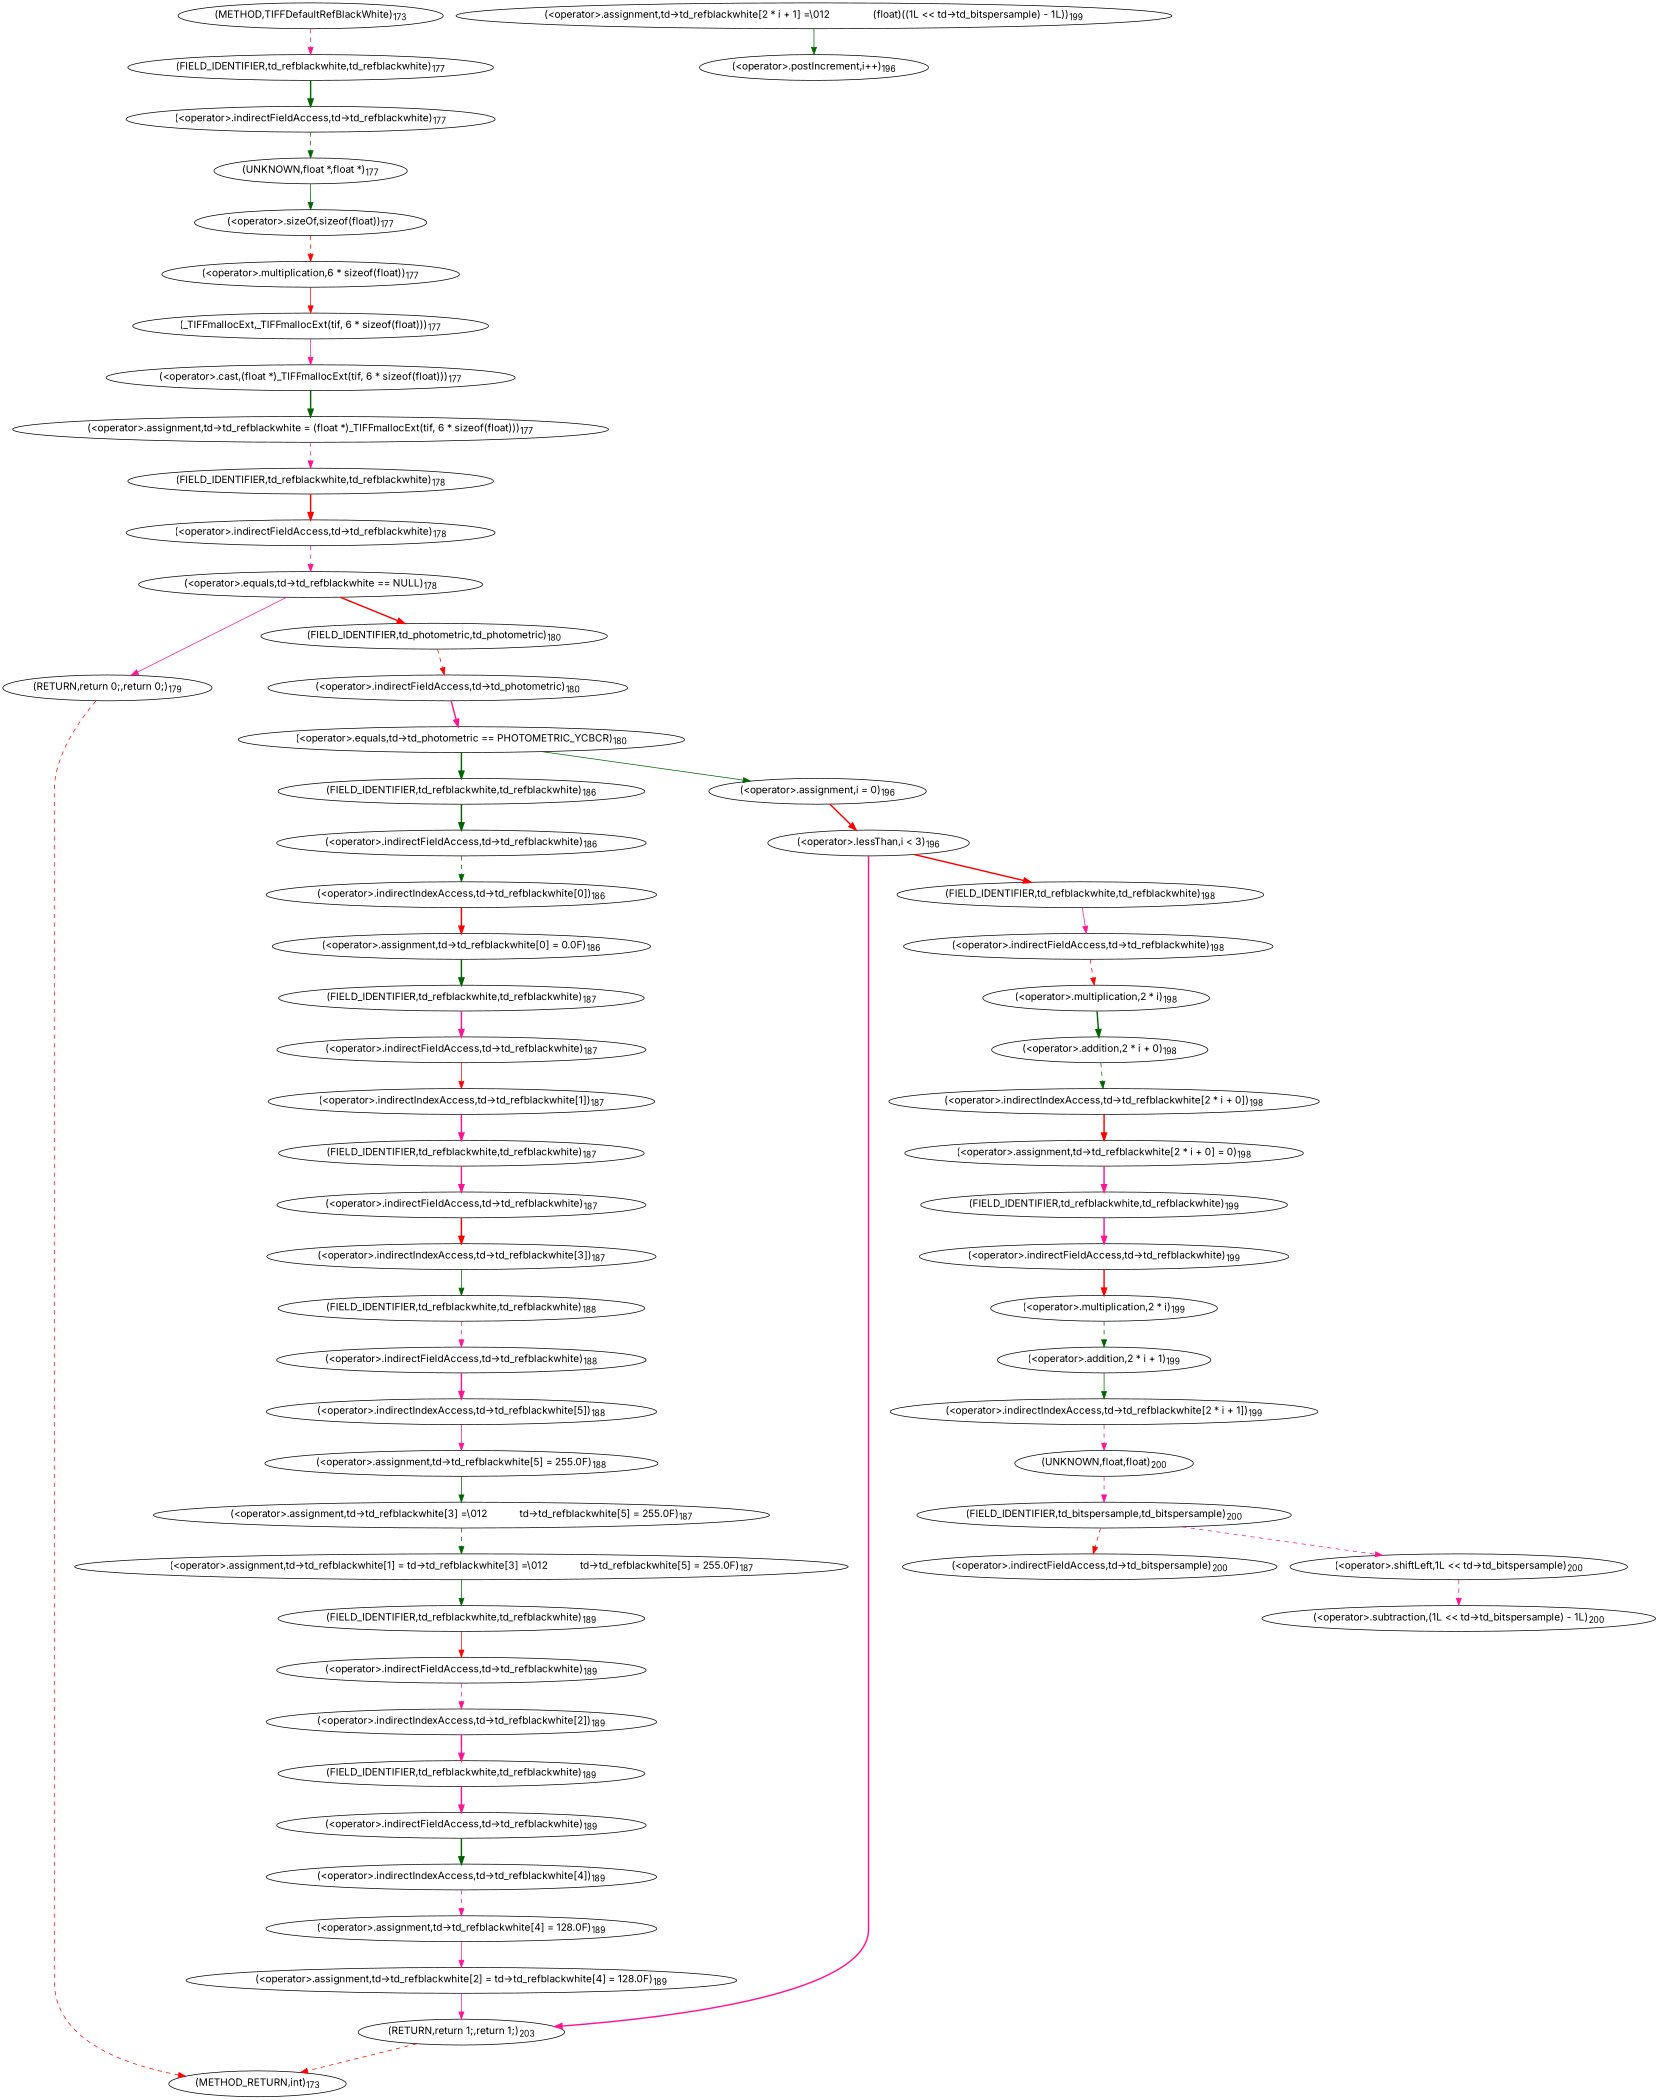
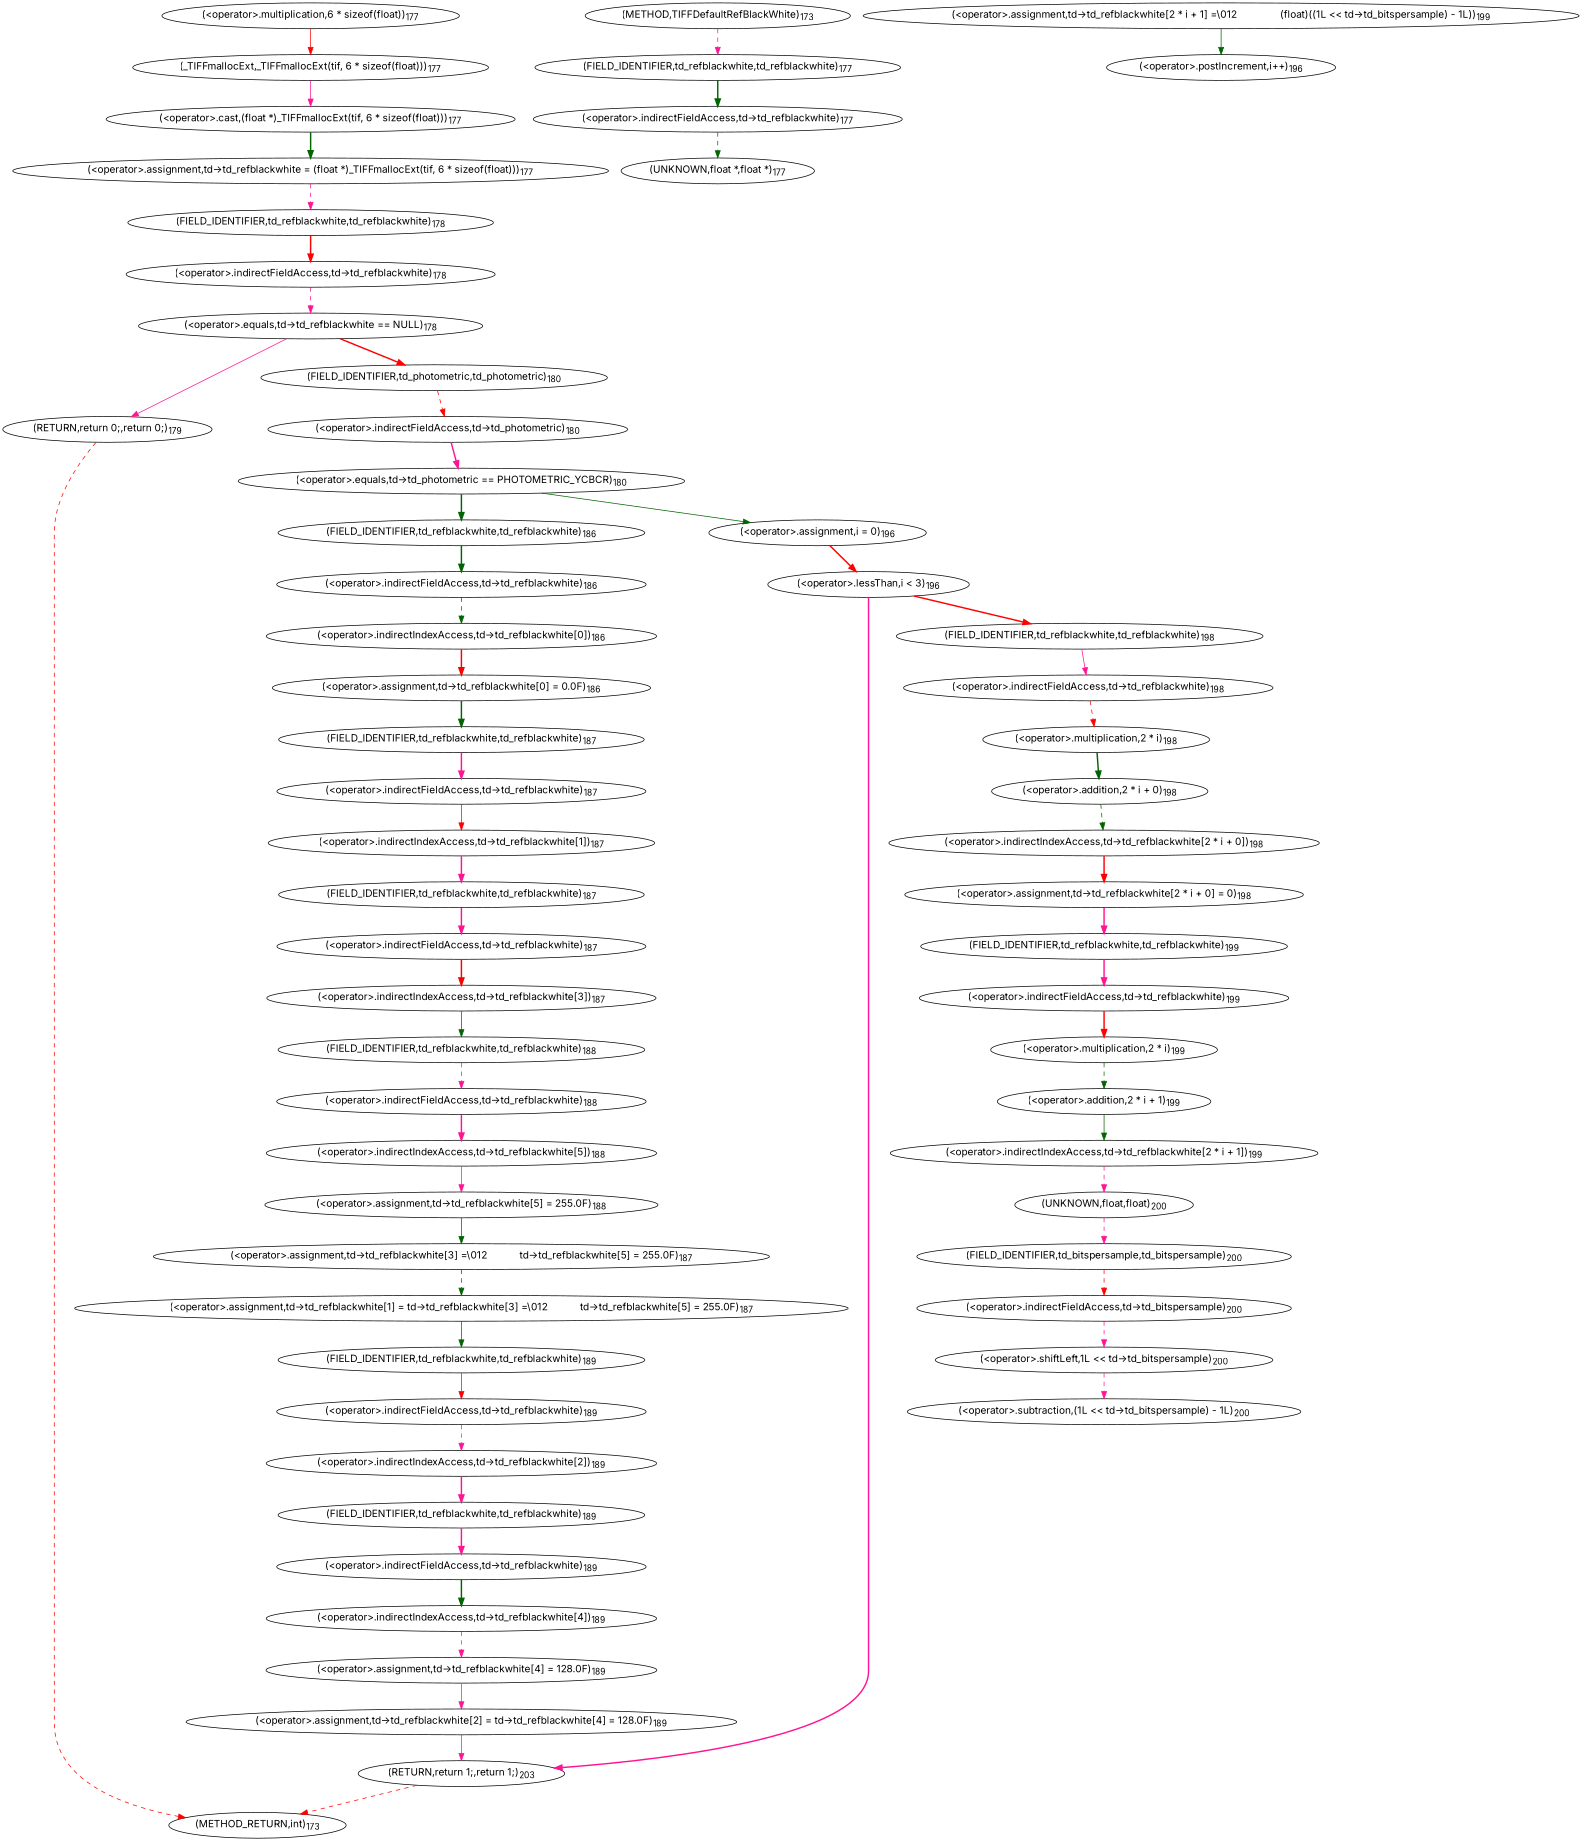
node "(<operator>.sizeOf,sizeof(float))": removed
edge "(FIELD_IDENTIFIER,td_bitspersample,td_bitspersample)" -> "(<operator>.shiftLeft,1L << td->td_bitspersample)": now "(<operator>.indirectFieldAccess,td->td_bitspersample)" -> "(<operator>.shiftLeft,1L << td->td_bitspersample)"
